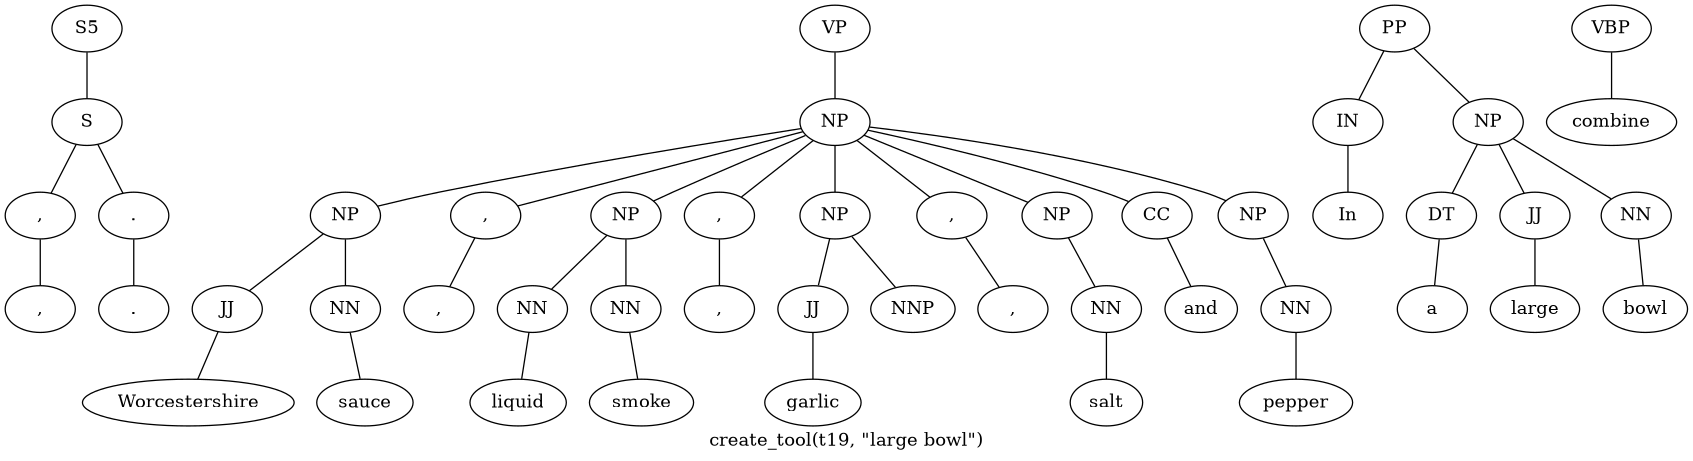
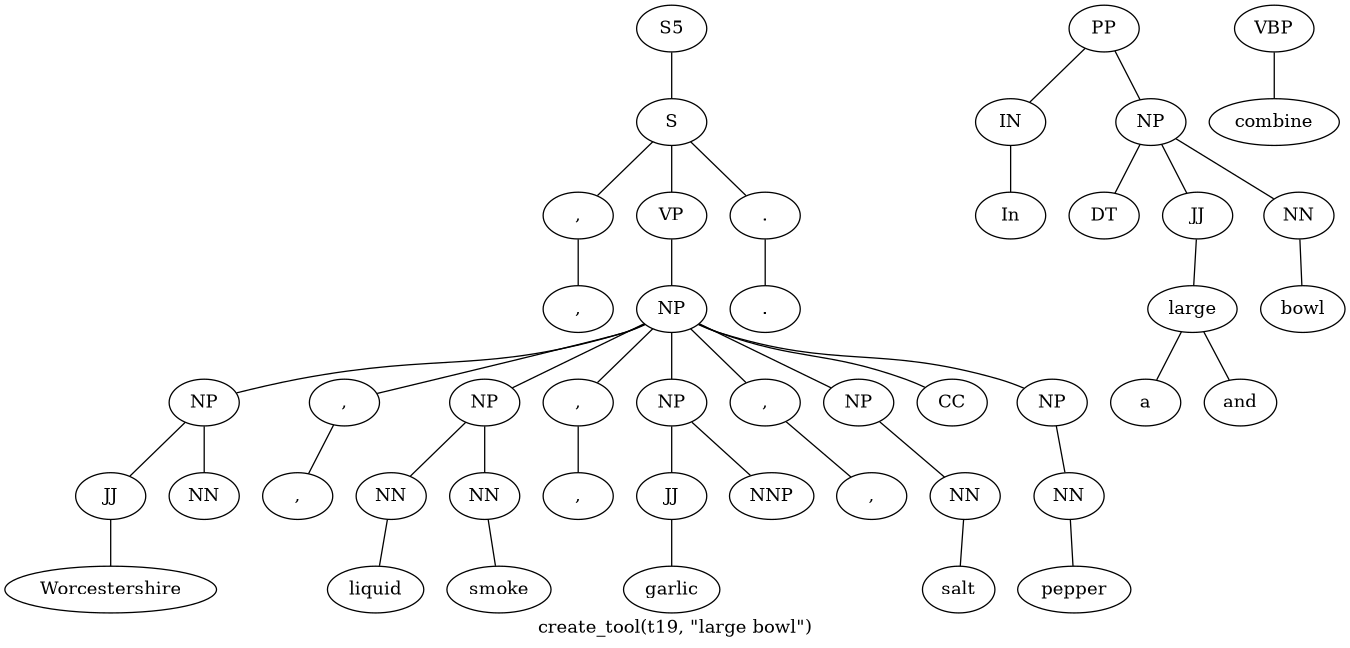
edge "S" -- "VP": added
edge "CC" -- "and": now "large" -- "and"
edge "DT" -- "a": now "large" -- "a"
node "sauce": removed
